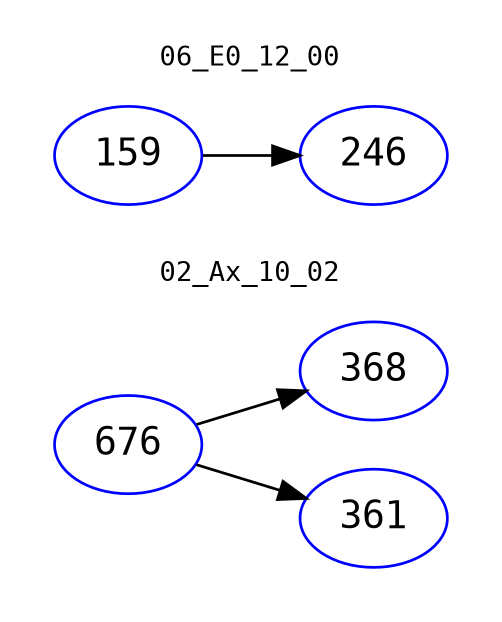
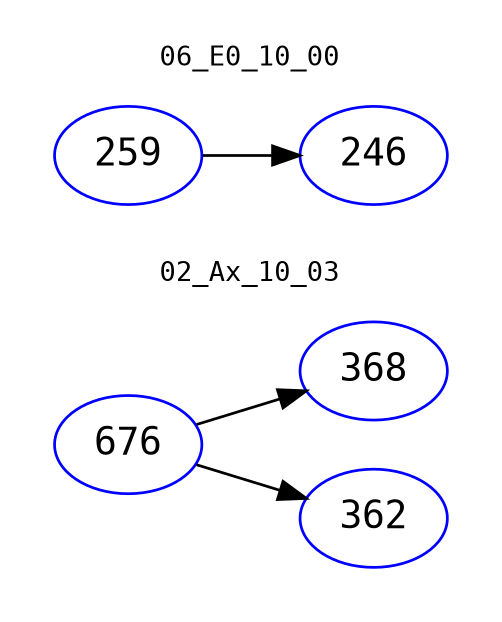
cluster "06_E0_12_00": label "06_E0_12_00" -> "06_E0_10_00"
node "159": label "159" -> "259"
cluster "02_Ax_10_02": label "02_Ax_10_02" -> "02_Ax_10_03"
node "361": label "361" -> "362"
